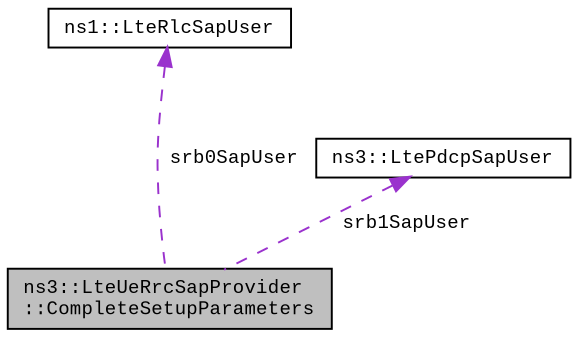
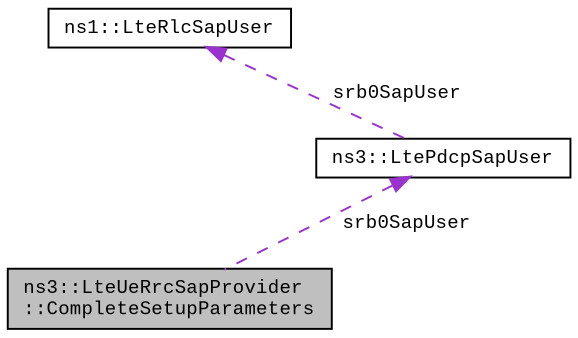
edge "ns3::LteUeRrcSapProvider ::CompleteSetupParameters" -> "ns1::LteRlcSapUser": now "ns3::LtePdcpSapUser" -> "ns1::LteRlcSapUser"
edge "ns3::LteUeRrcSapProvider ::CompleteSetupParameters" -> "ns3::LtePdcpSapUser": label " srb1SapUser" -> " srb0SapUser"
